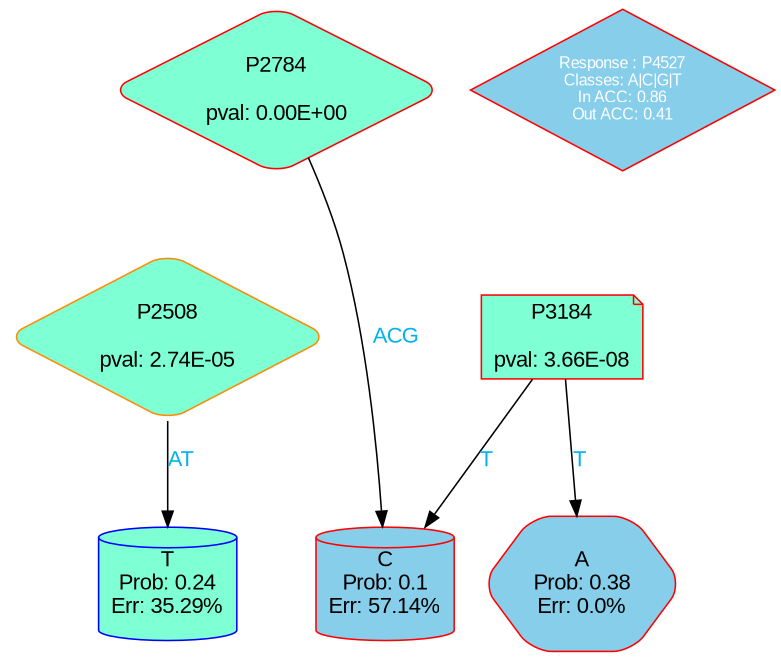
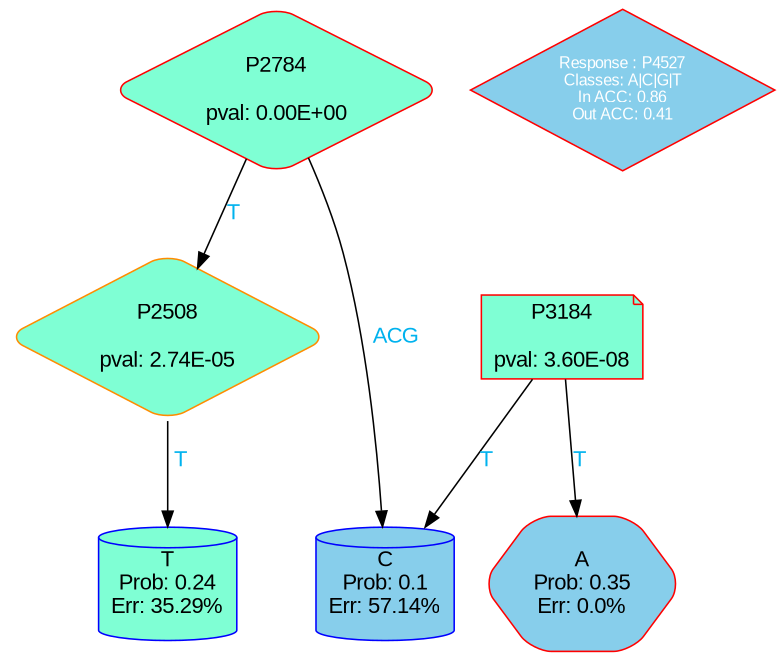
edge "P2784 pval: 0.00E+00" -> "P2508 pval: 2.74E-05": added, label "T"
node "P3184 pval: 3.66E-08": label "P3184 pval: 3.66E-08" -> "P3184 pval: 3.60E-08"
edge "P2508 pval: 2.74E-05" -> "T Prob: 0.24 Err: 35.29%": label "AT" -> "T"
node "C Prob: 0.1 Err: 57.14%": color red -> blue
node "A Prob: 0.38 Err: 0.0%": label "A Prob: 0.38 Err: 0.0%" -> "A Prob: 0.35 Err: 0.0%"
